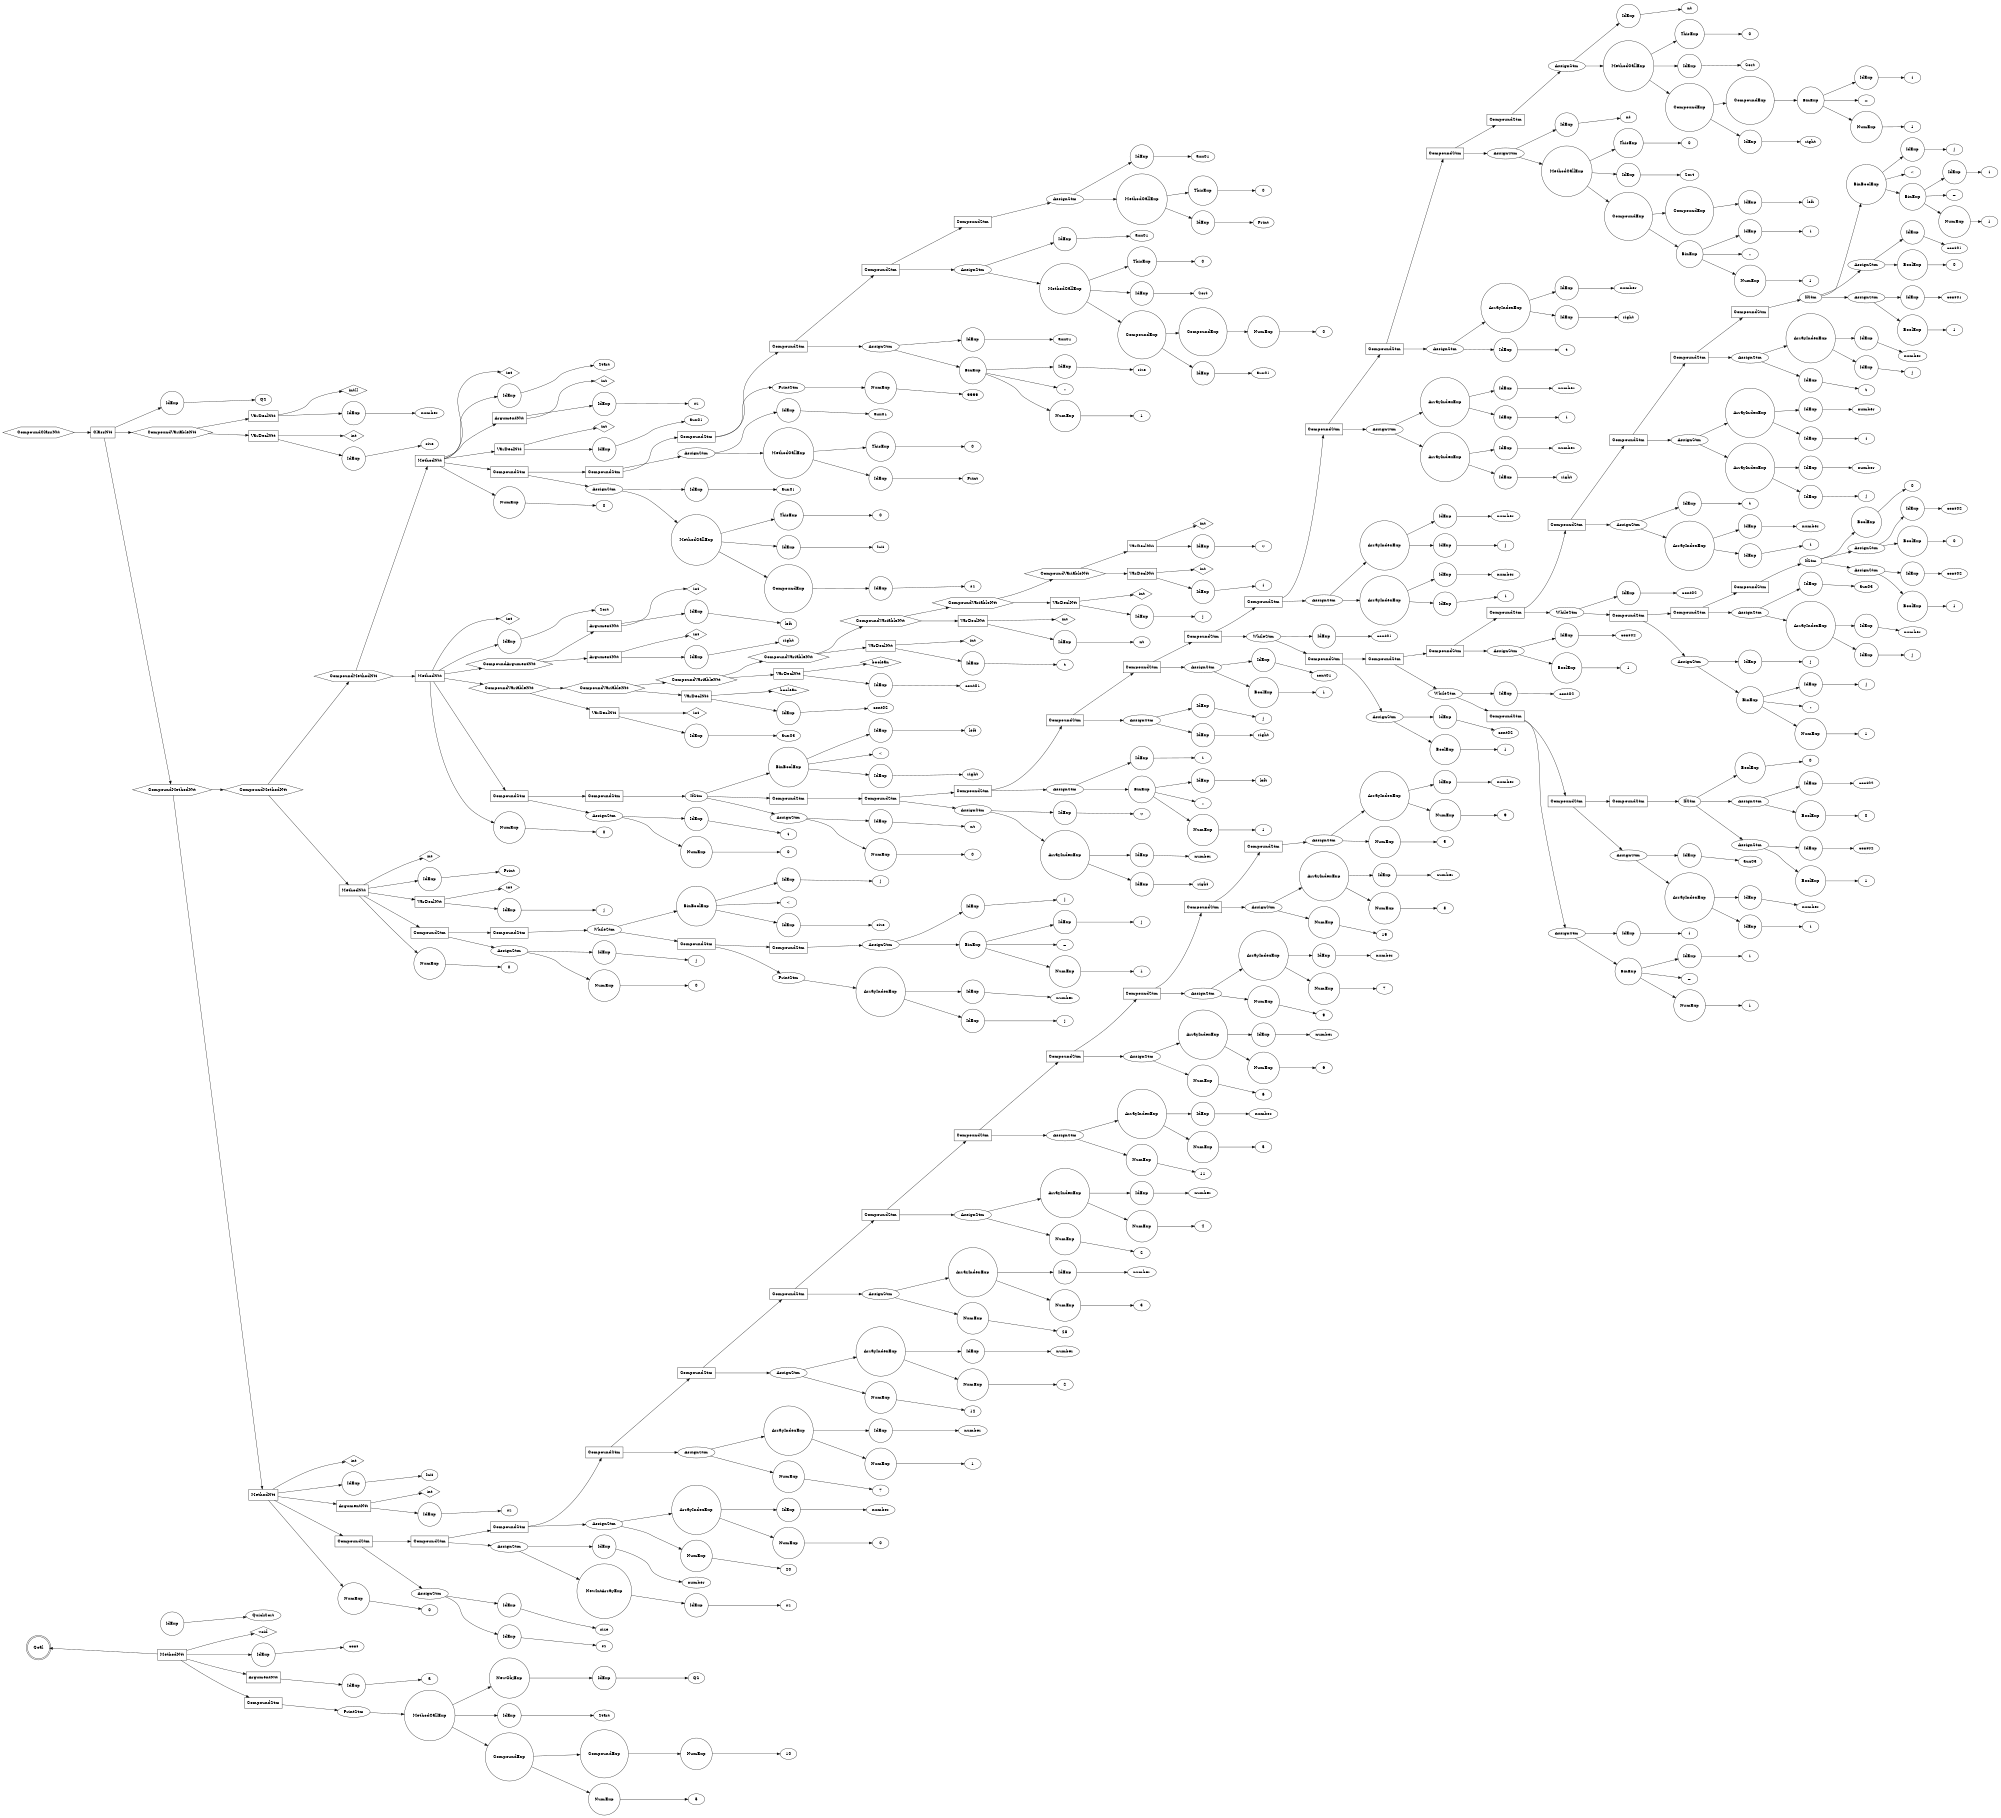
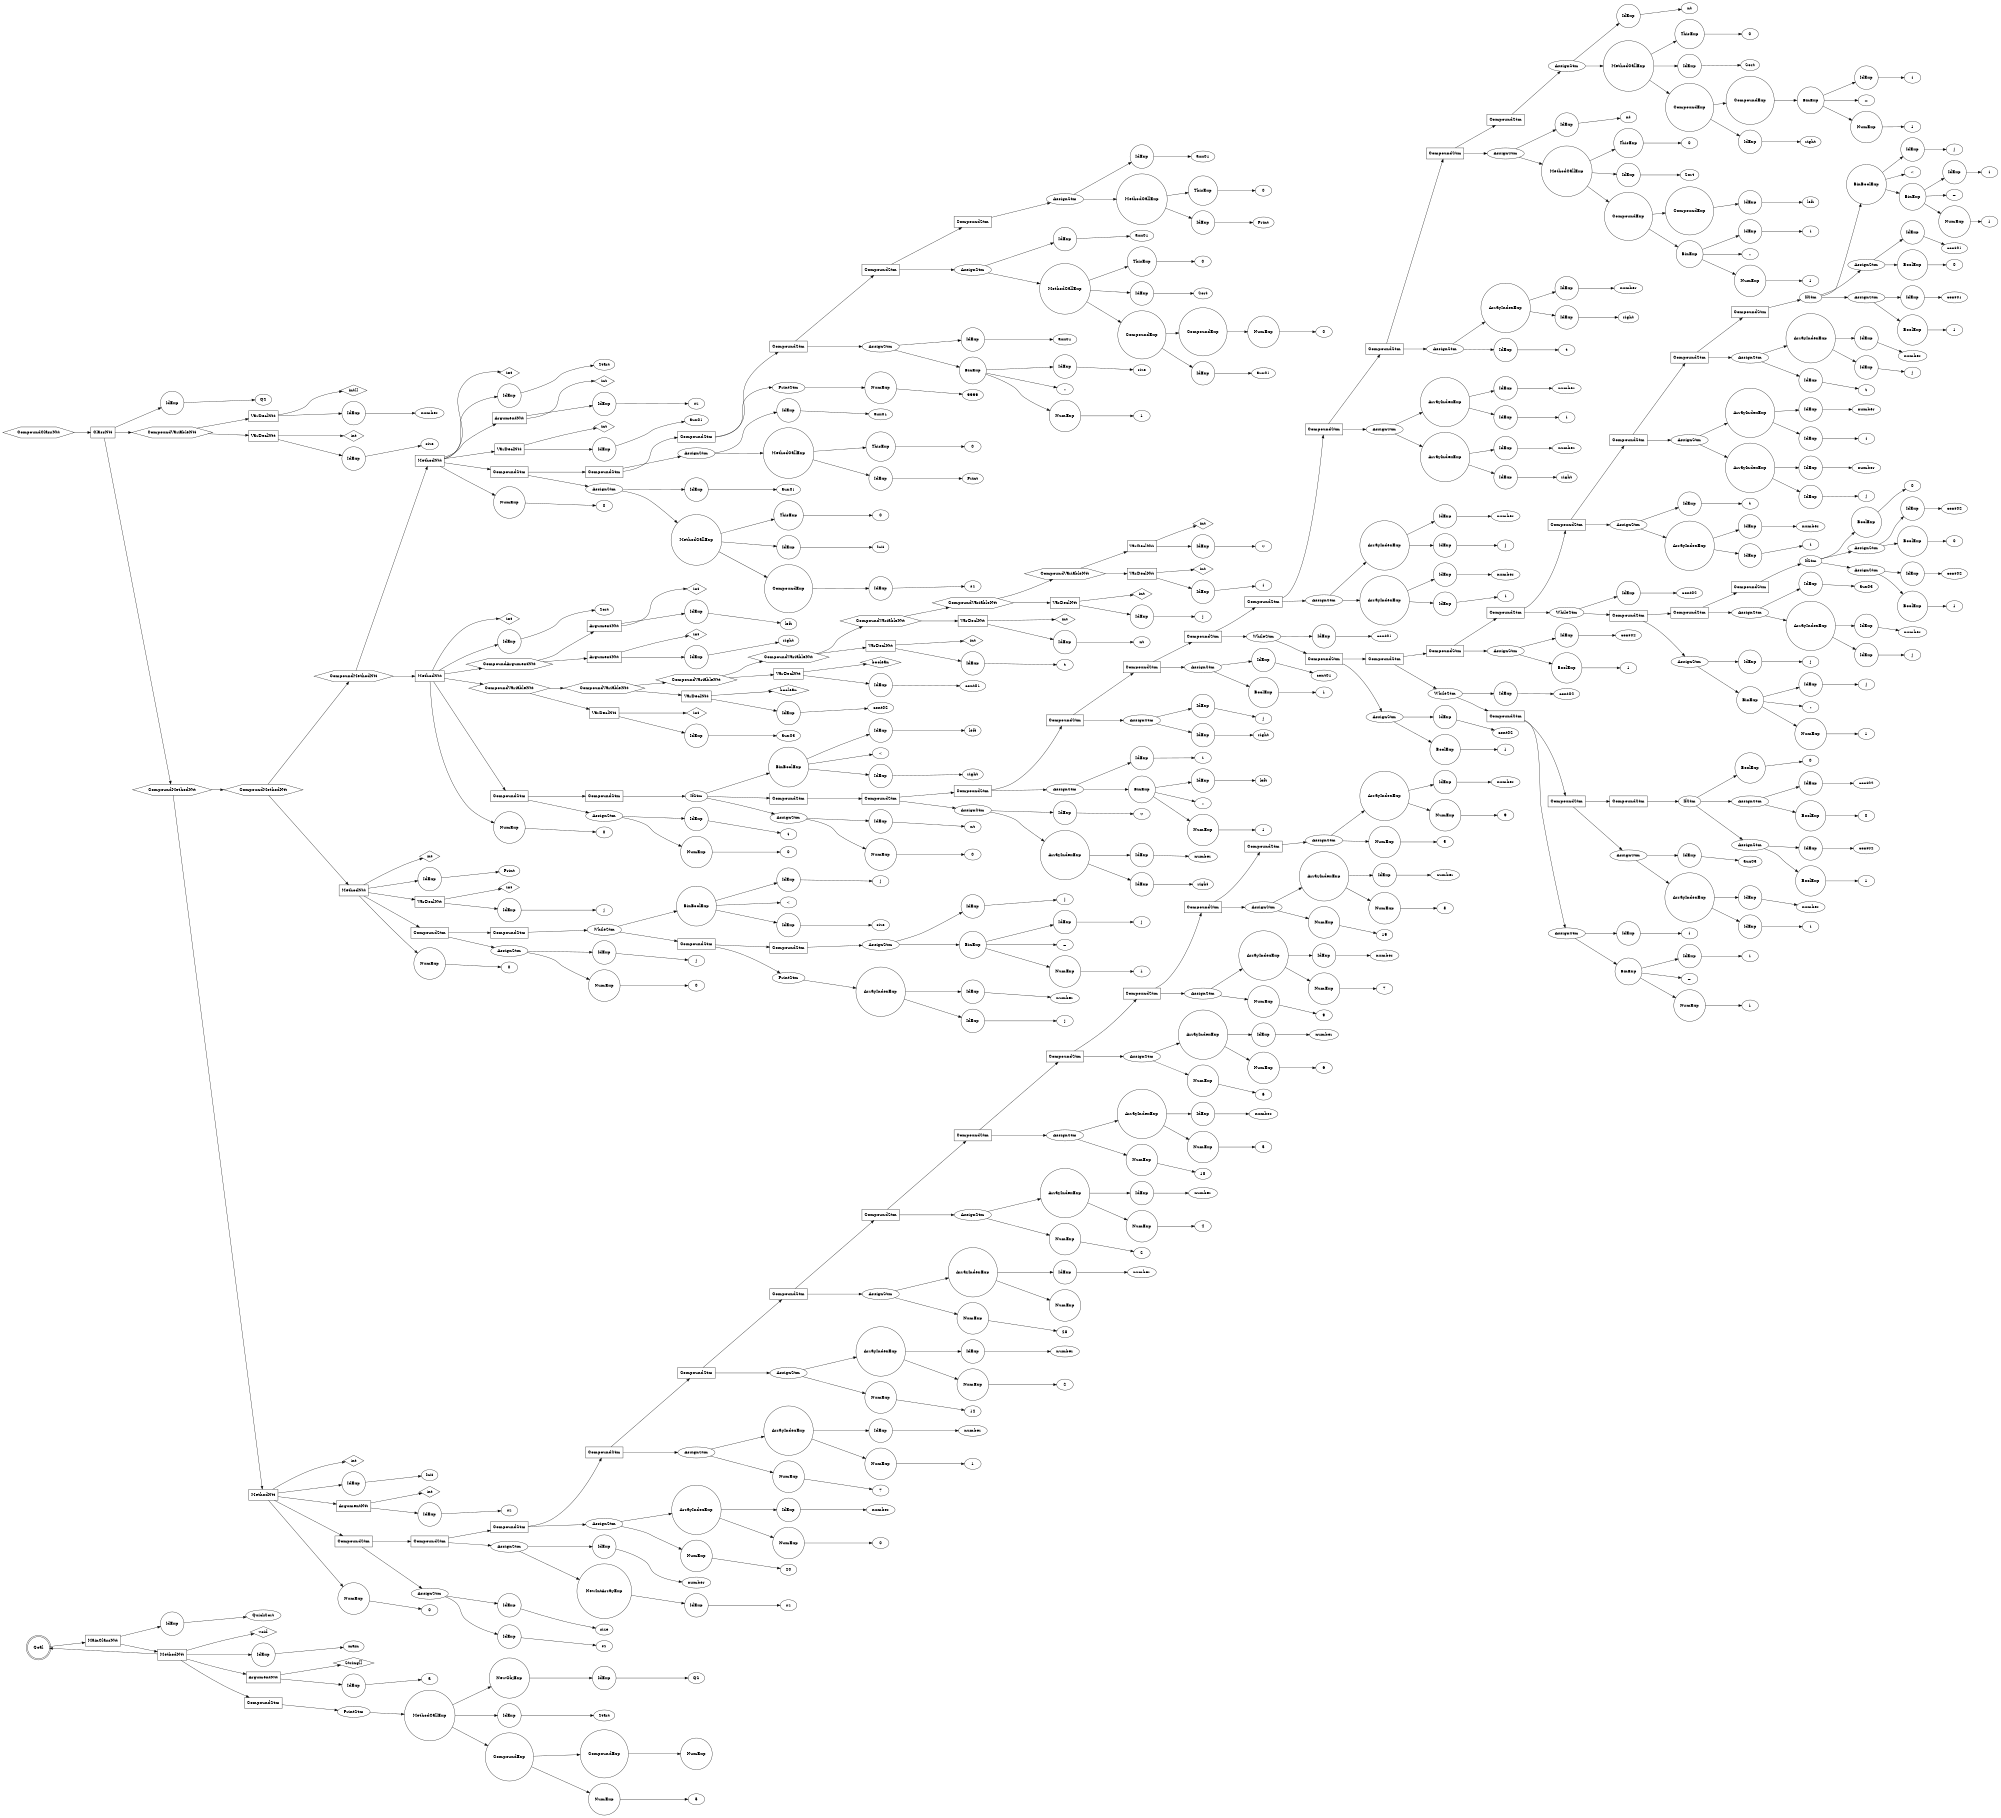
node "11": label "11" -> "18"
node "3": removed
node "MainClassNtt": added
node "cont": label "cont" -> "main"
node "String[]": added
node "10": removed
